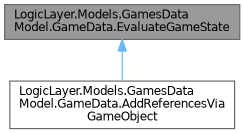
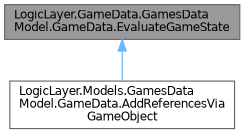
node "LogicLayer.Models.GamesData Model.GameData.EvaluateGameState": label "LogicLayer.Models.GamesData Model.GameData.EvaluateGameState" -> "LogicLayer.GameData.GamesData Model.GameData.EvaluateGameState"
